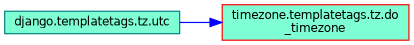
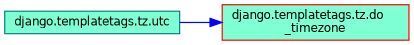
node "timezone.templatetags.tz.do _timezone": label "timezone.templatetags.tz.do _timezone" -> "django.templatetags.tz.do _timezone"
